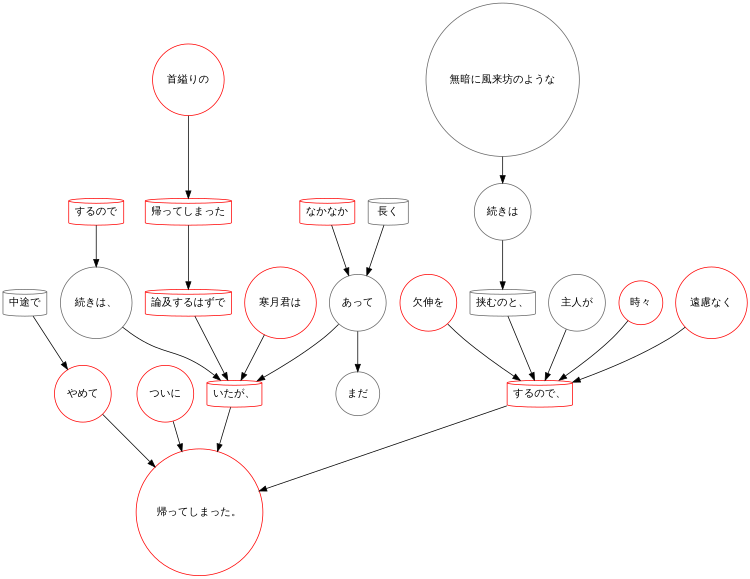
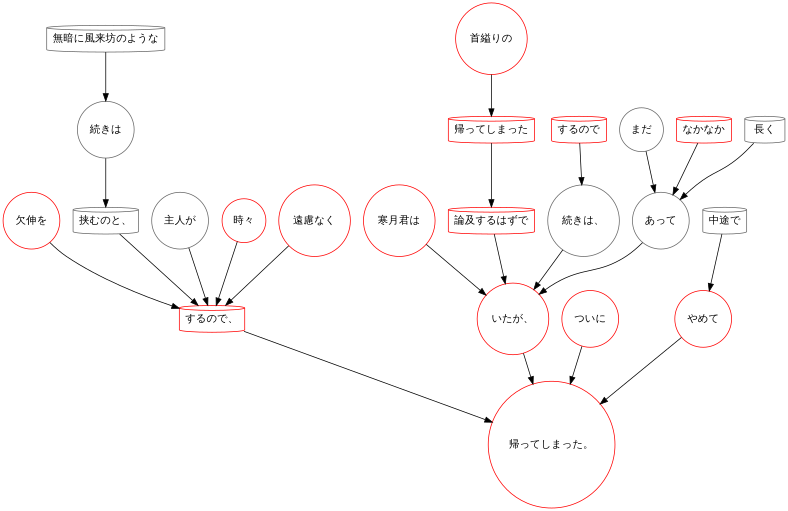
node "無暗に風来坊のような": shape circle -> cylinder
edge "あって" -> "まだ": reversed
node "いたが、": shape cylinder -> circle
